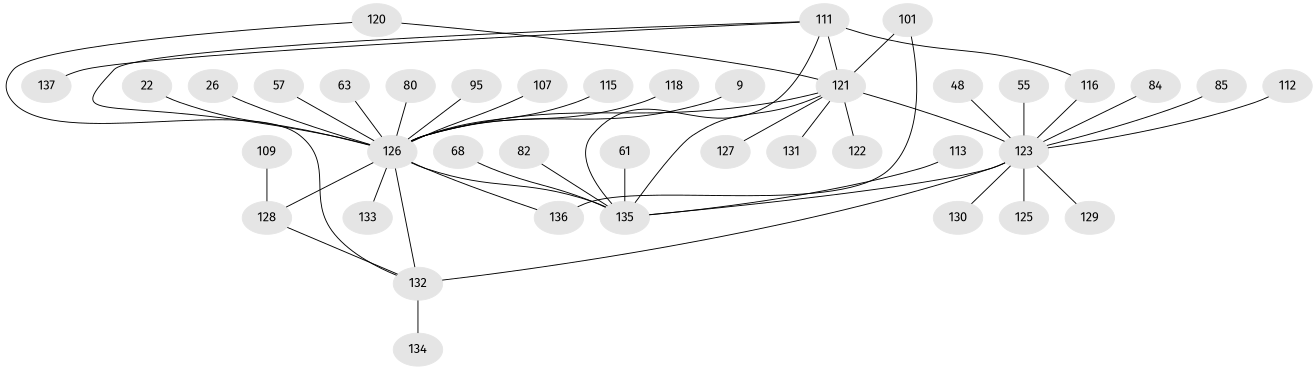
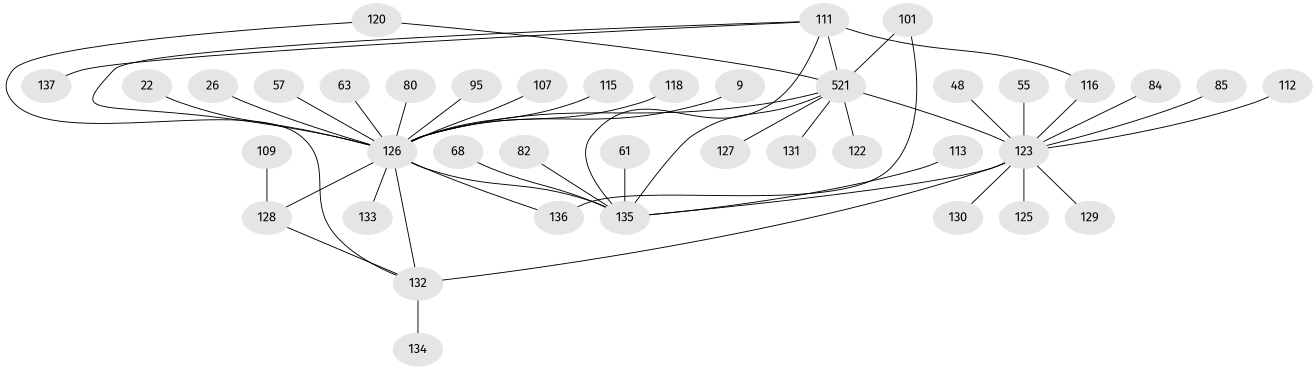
node "121": label "121" -> "521"
